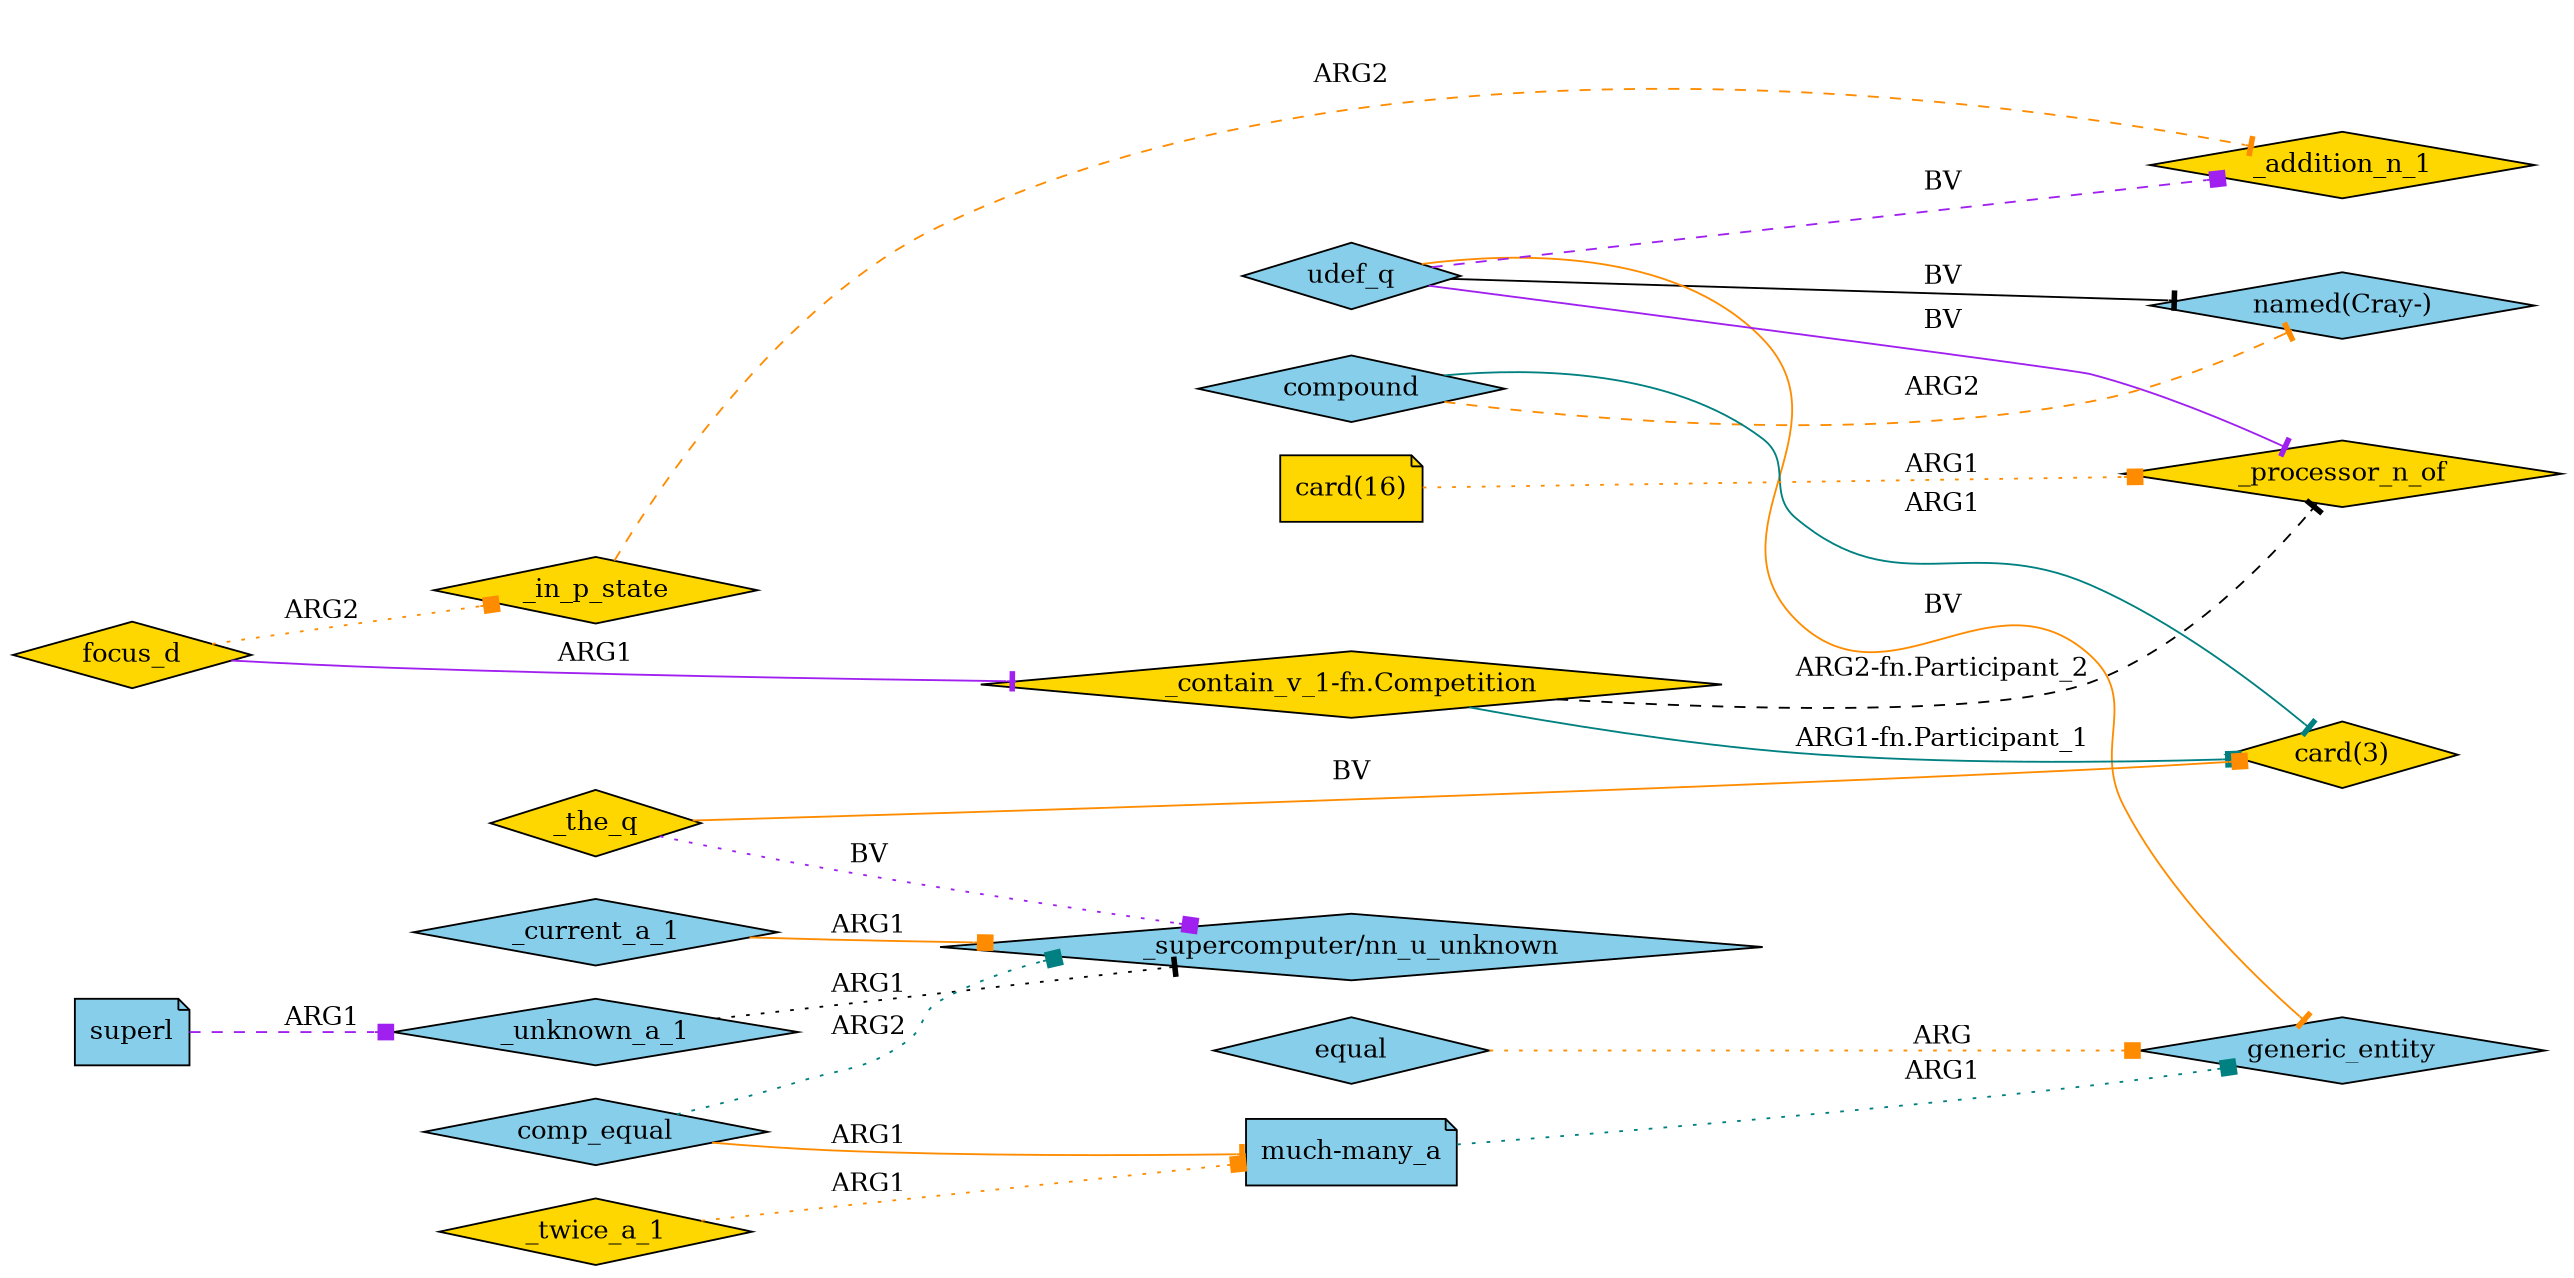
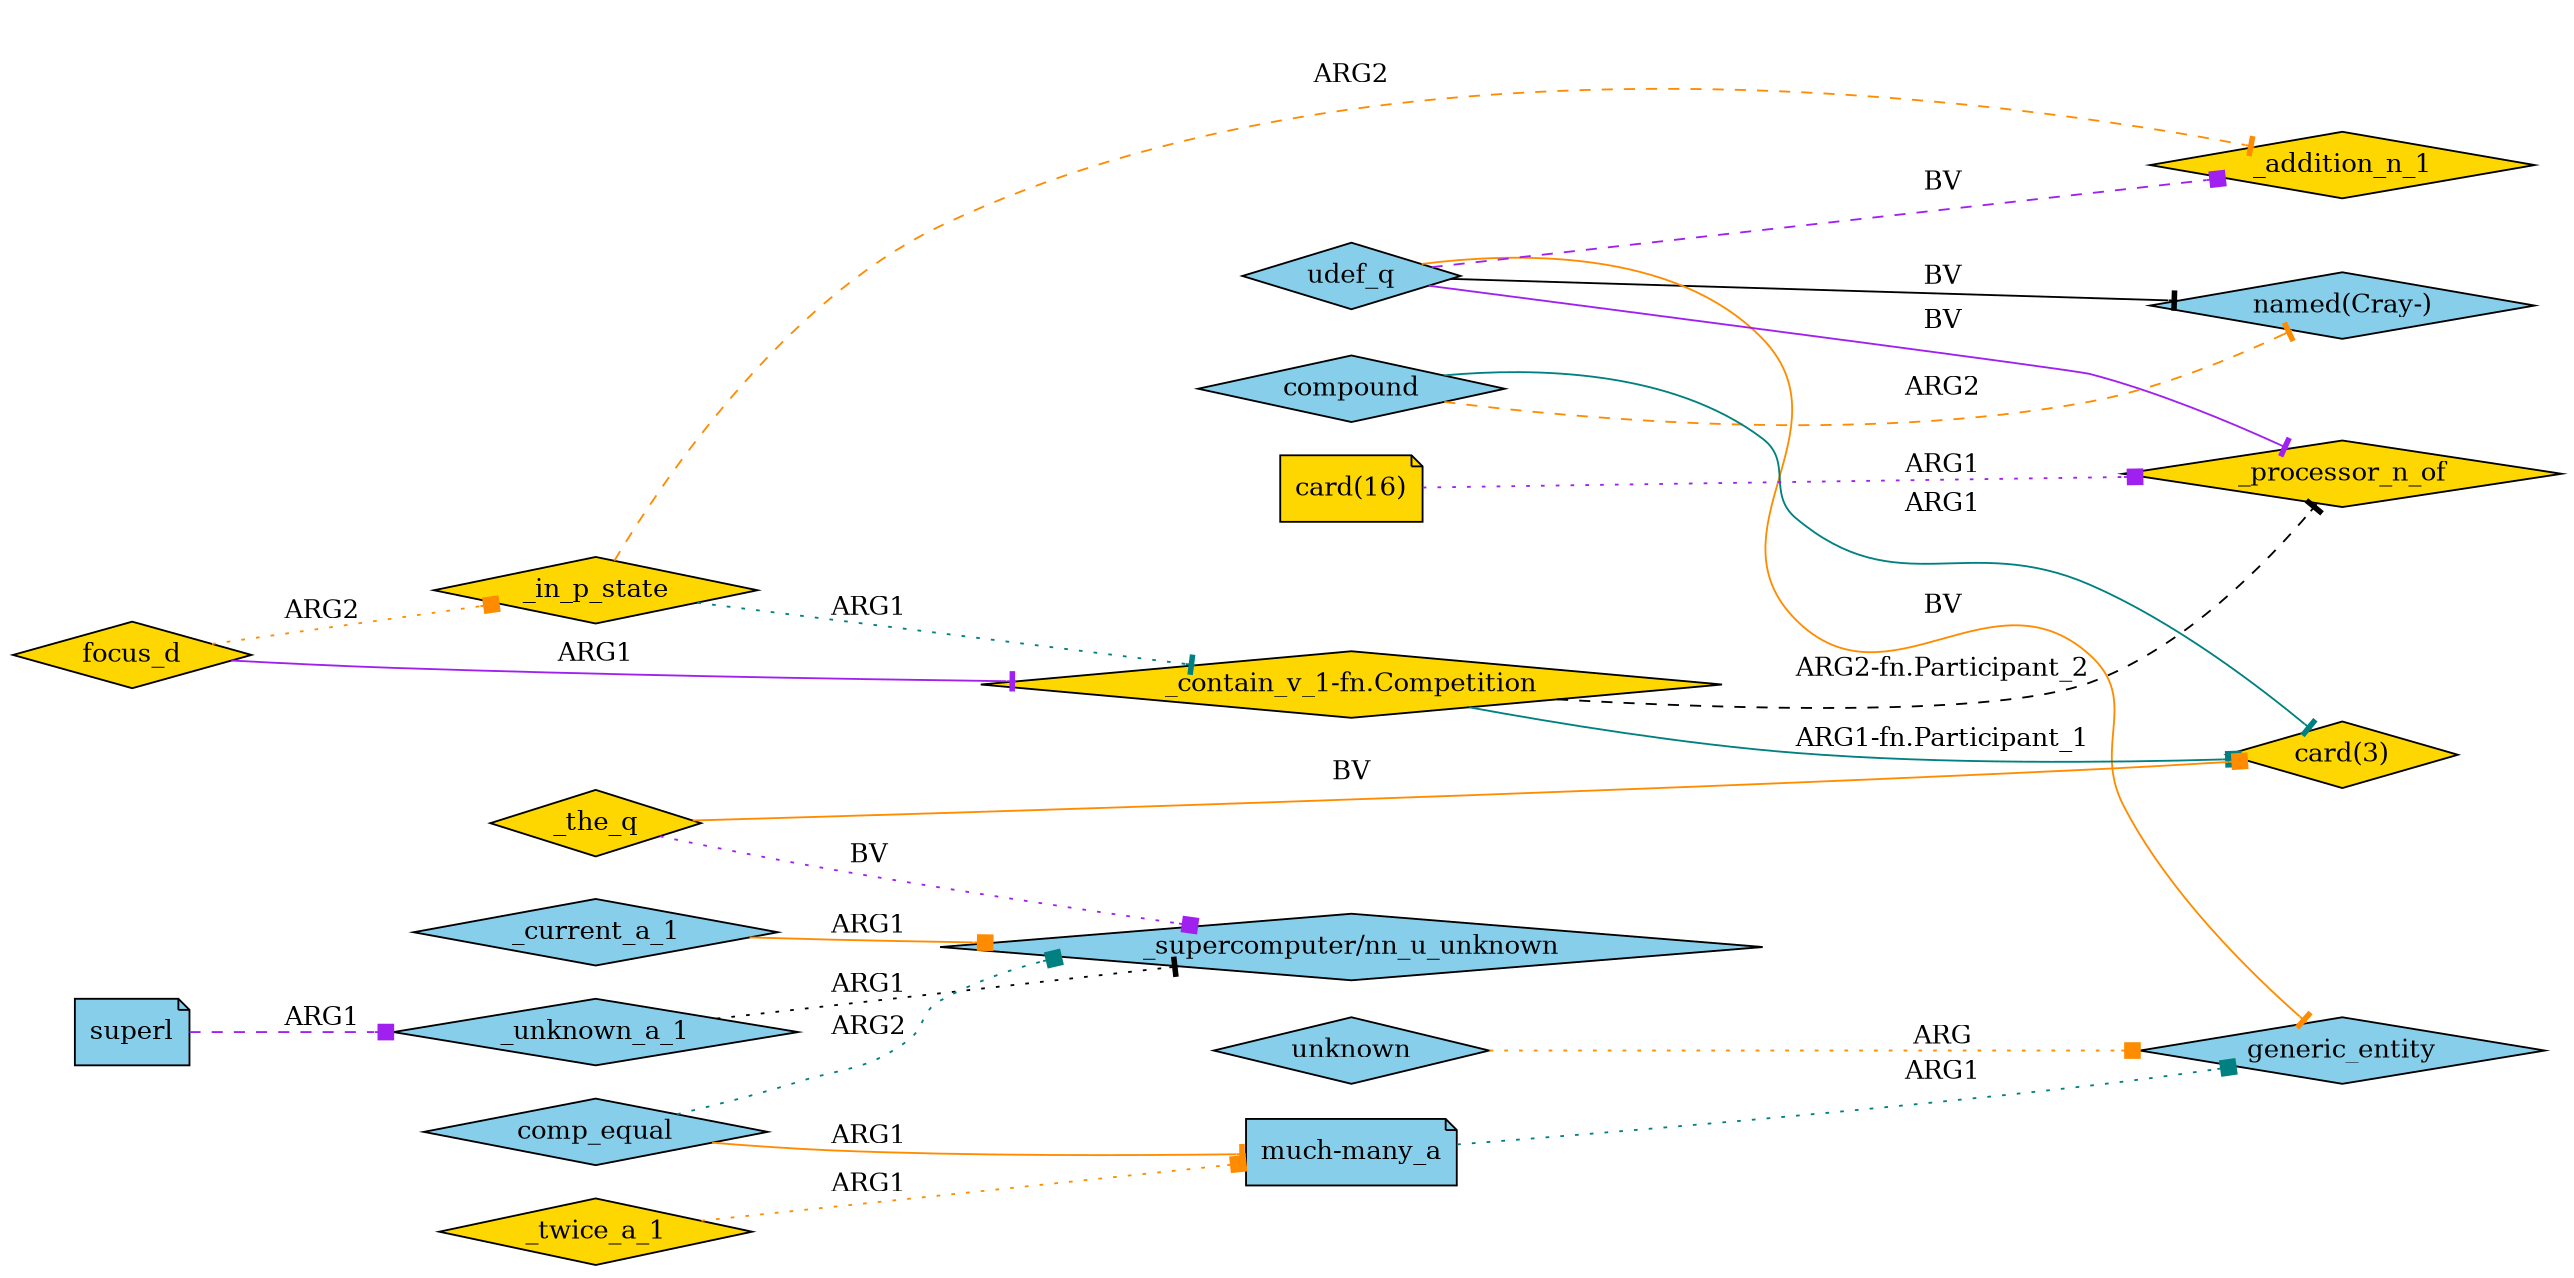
edge "card(16)" -> "_processor_n_of": color darkorange -> purple
edge "_in_p_state" -> "_contain_v_1-fn.Competition": added, label "ARG1"
node "equal": label "equal" -> "unknown"
